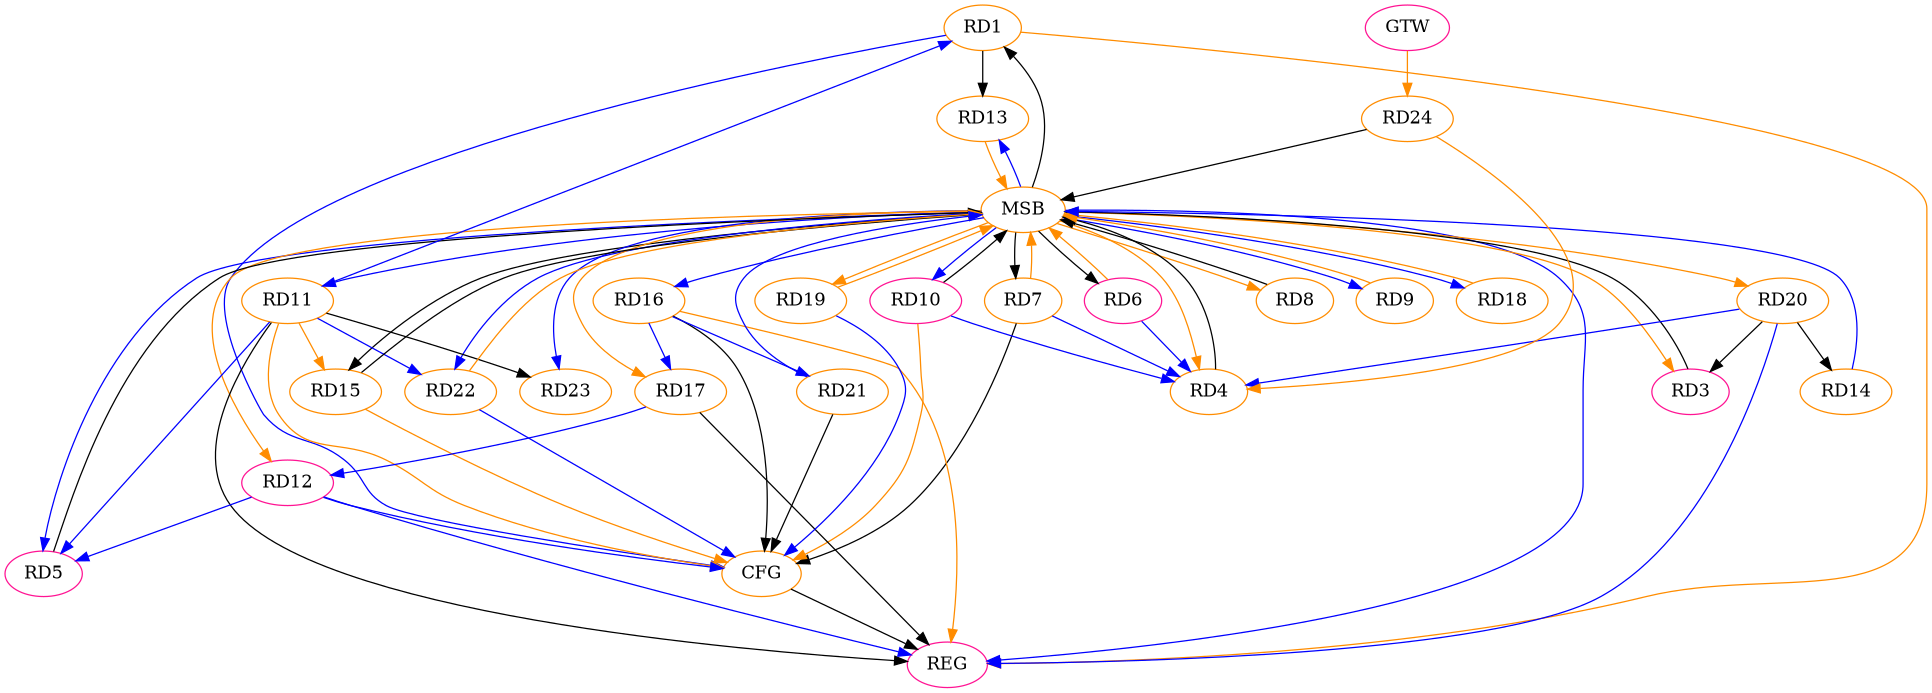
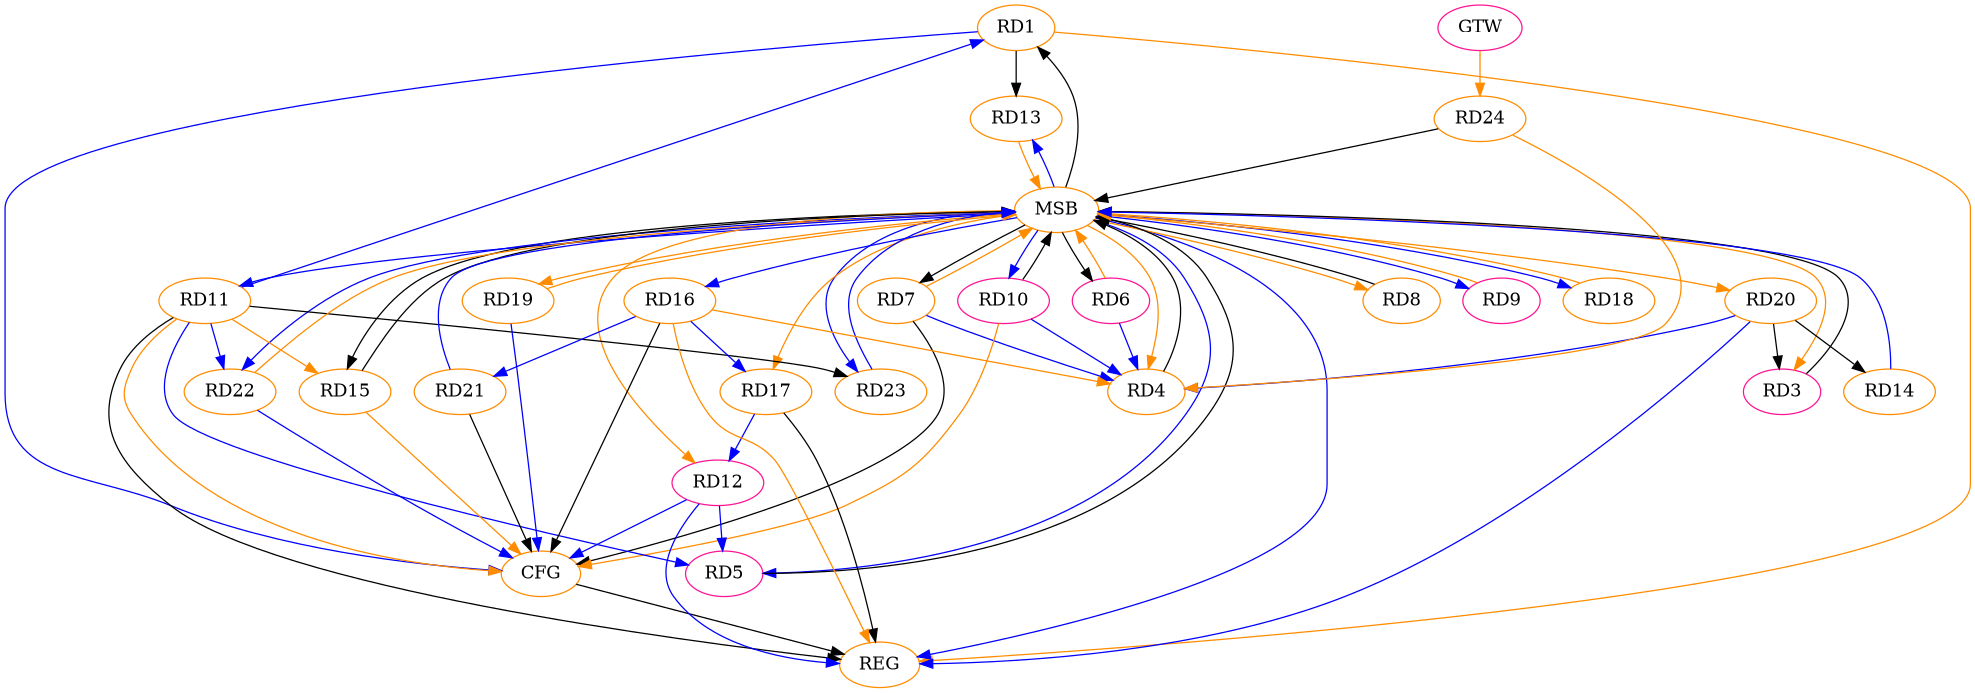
edge "RD23" -> "MSB": added
node "RD9": color darkorange -> deeppink
edge "RD16" -> "RD4": added
node "REG": color deeppink -> darkorange
